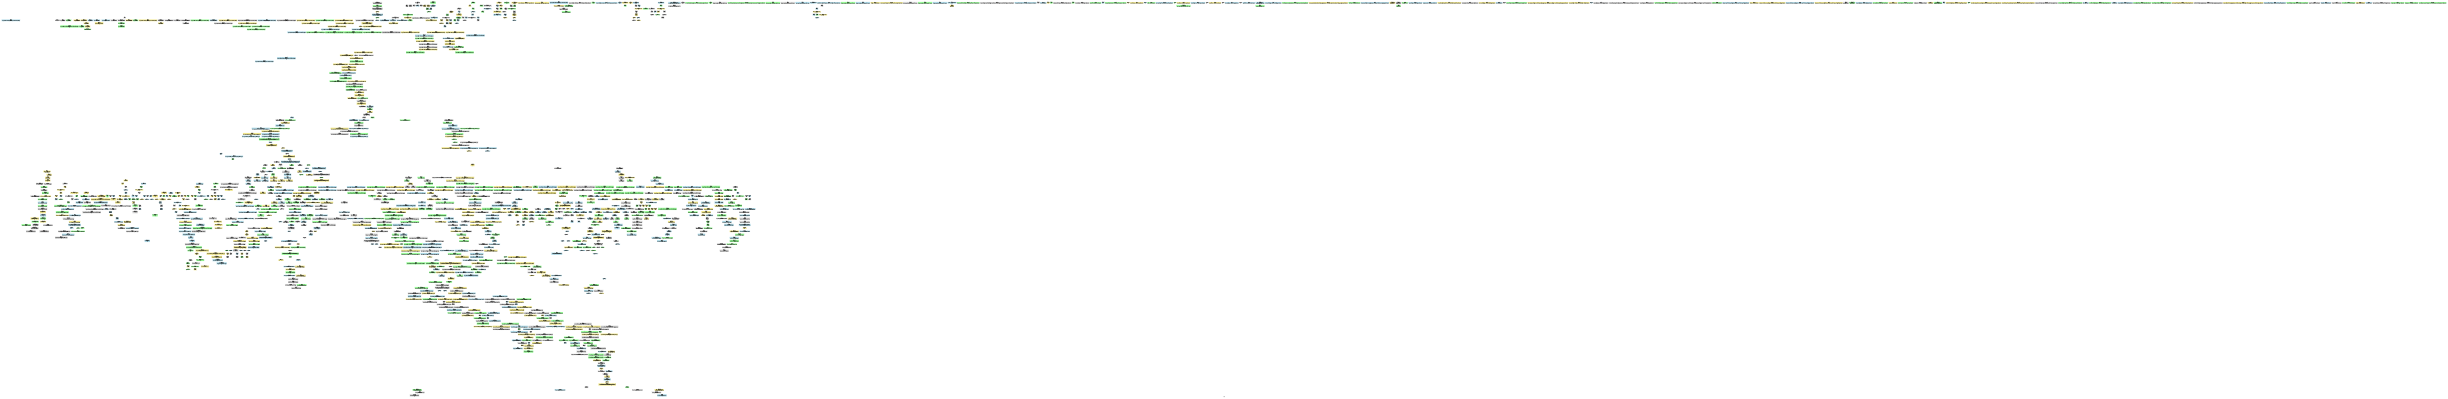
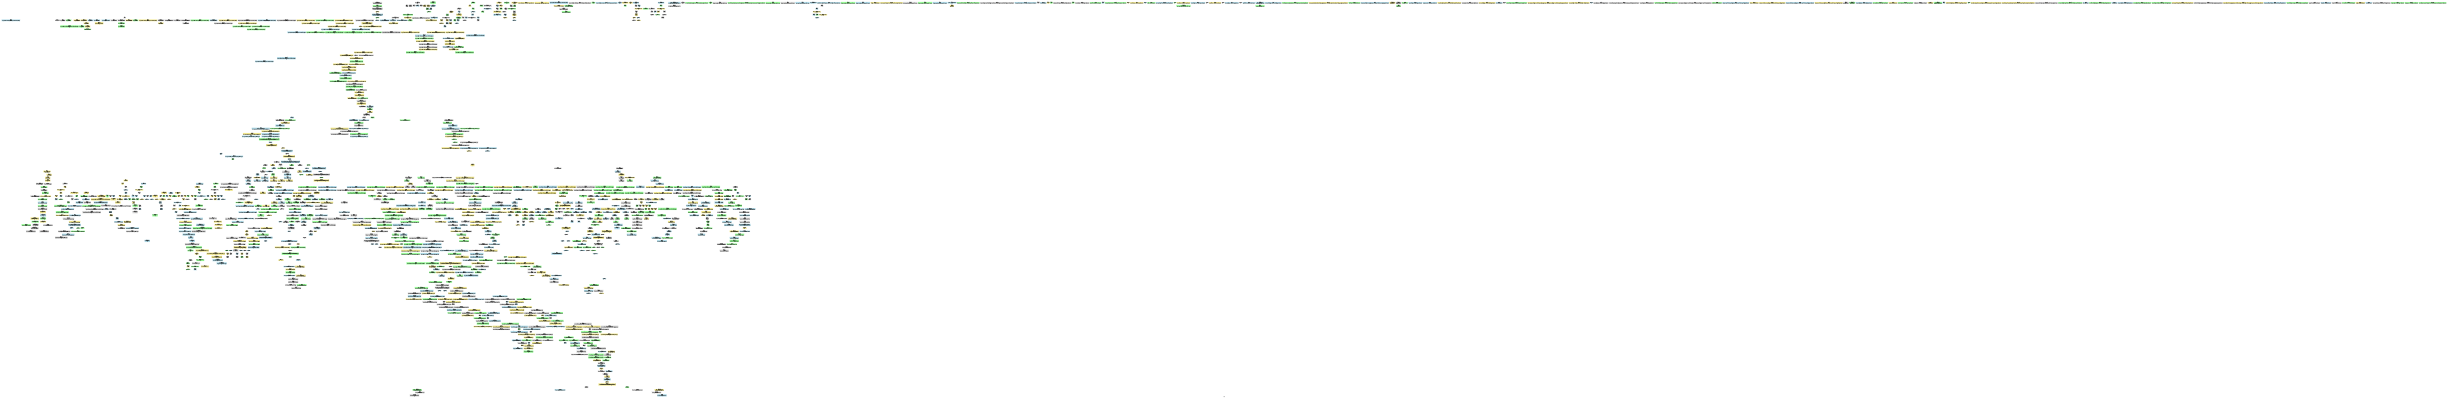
node "NodeID: 904": fillcolor khaki -> lightblue
